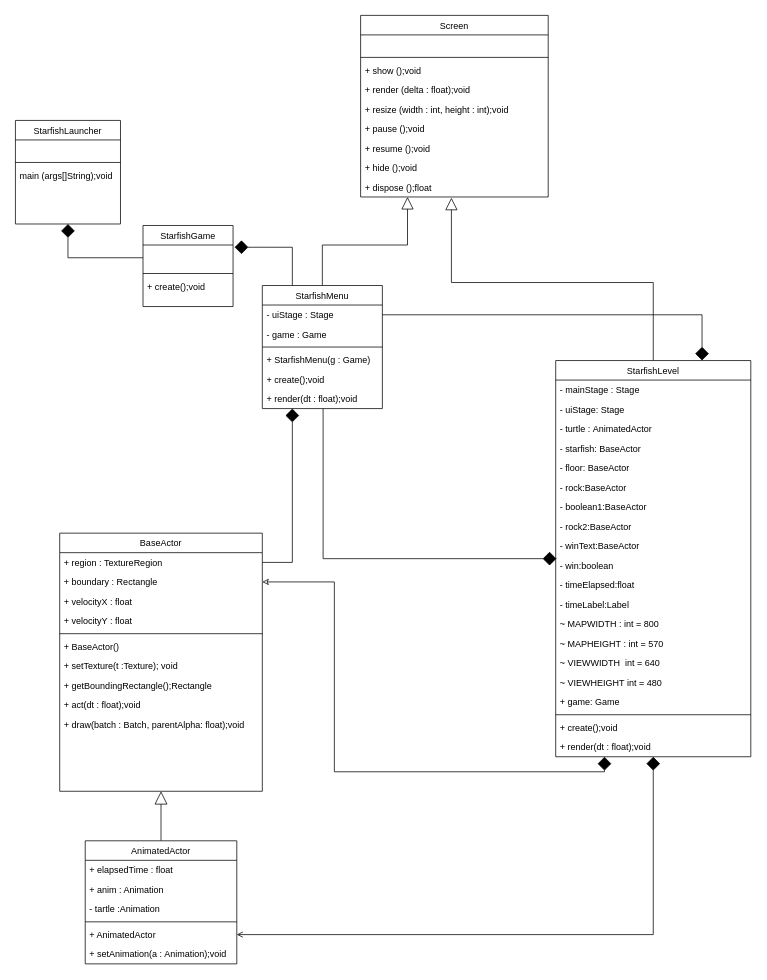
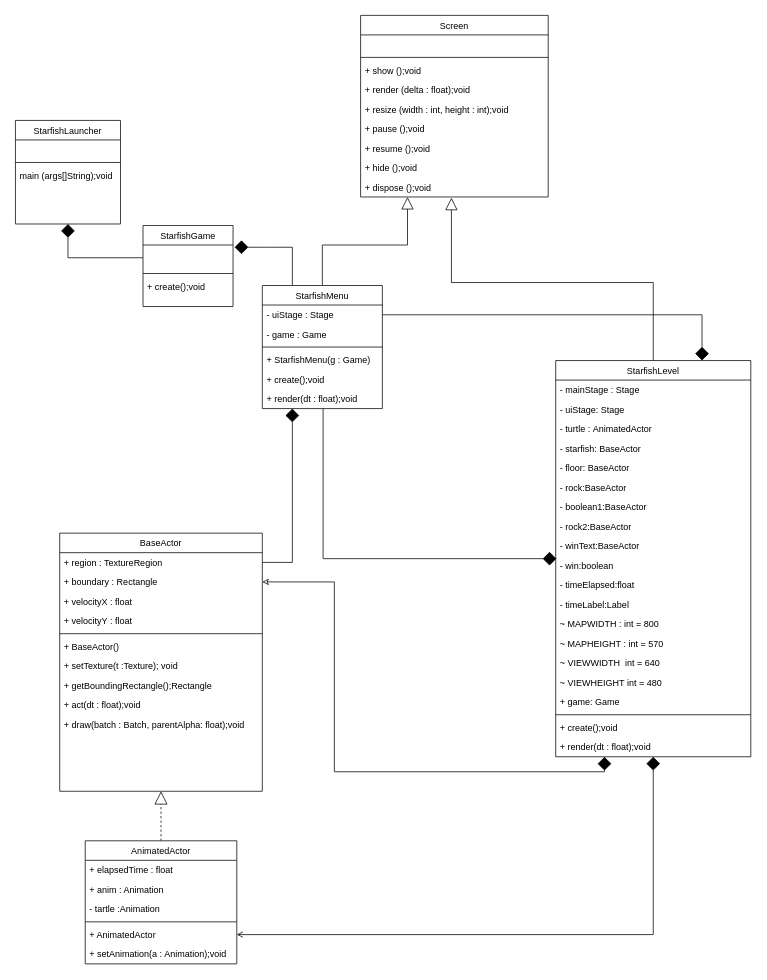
node "+ dispose ();float": label "+ dispose ();float" -> "+ dispose ();void"
edge "AnimatedActor" -> "BaseActor": style solid -> dashed
